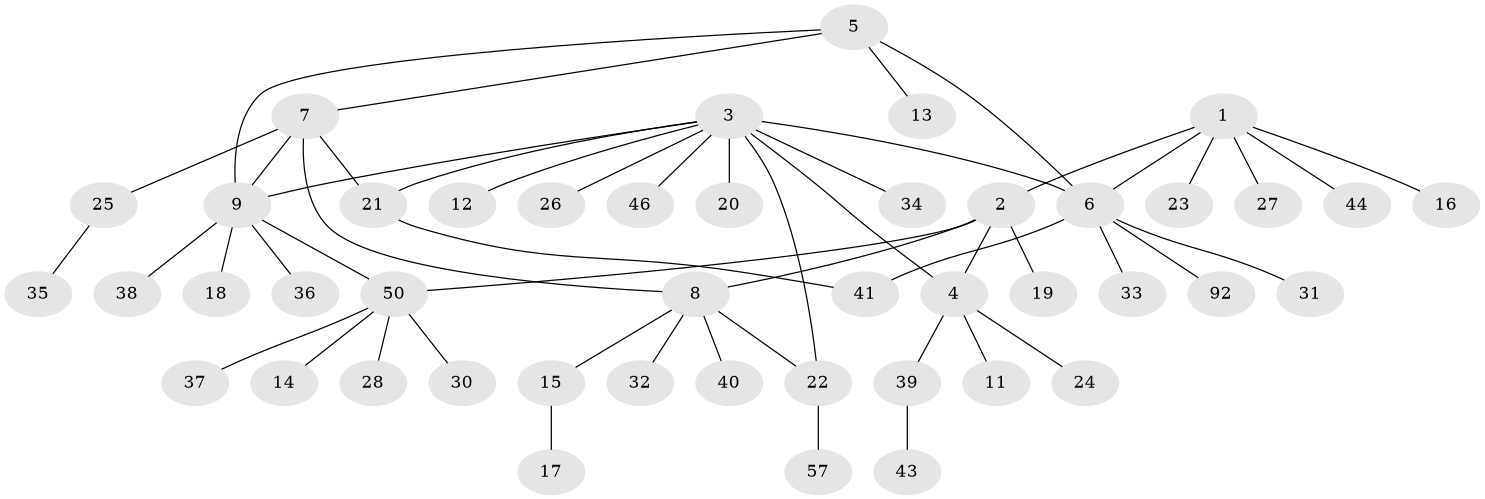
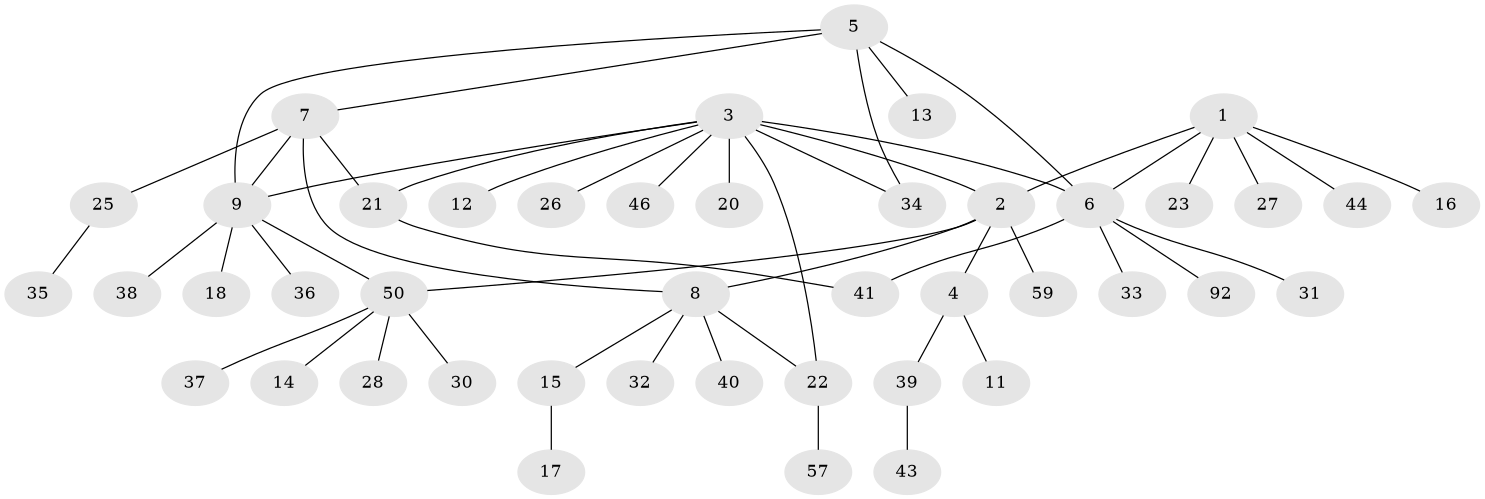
edge "5" -- "34": added
edge "3" -- "4": now "3" -- "2"
node "19": label "19" -> "59"
node "24": removed
